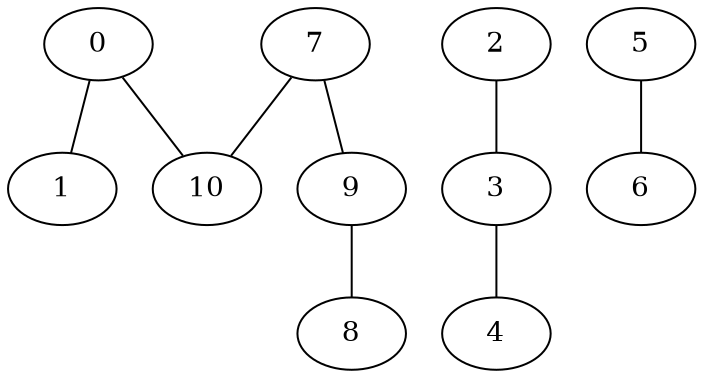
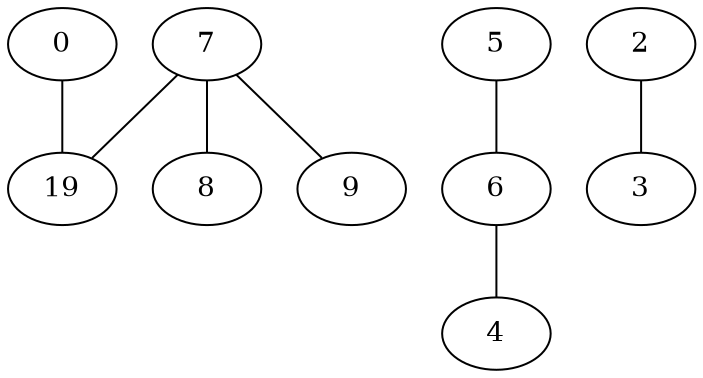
node "1": removed
node "10": label "10" -> "19"
edge "9" -- "8": now "7" -- "8"
edge "3" -- "4": now "6" -- "4"
